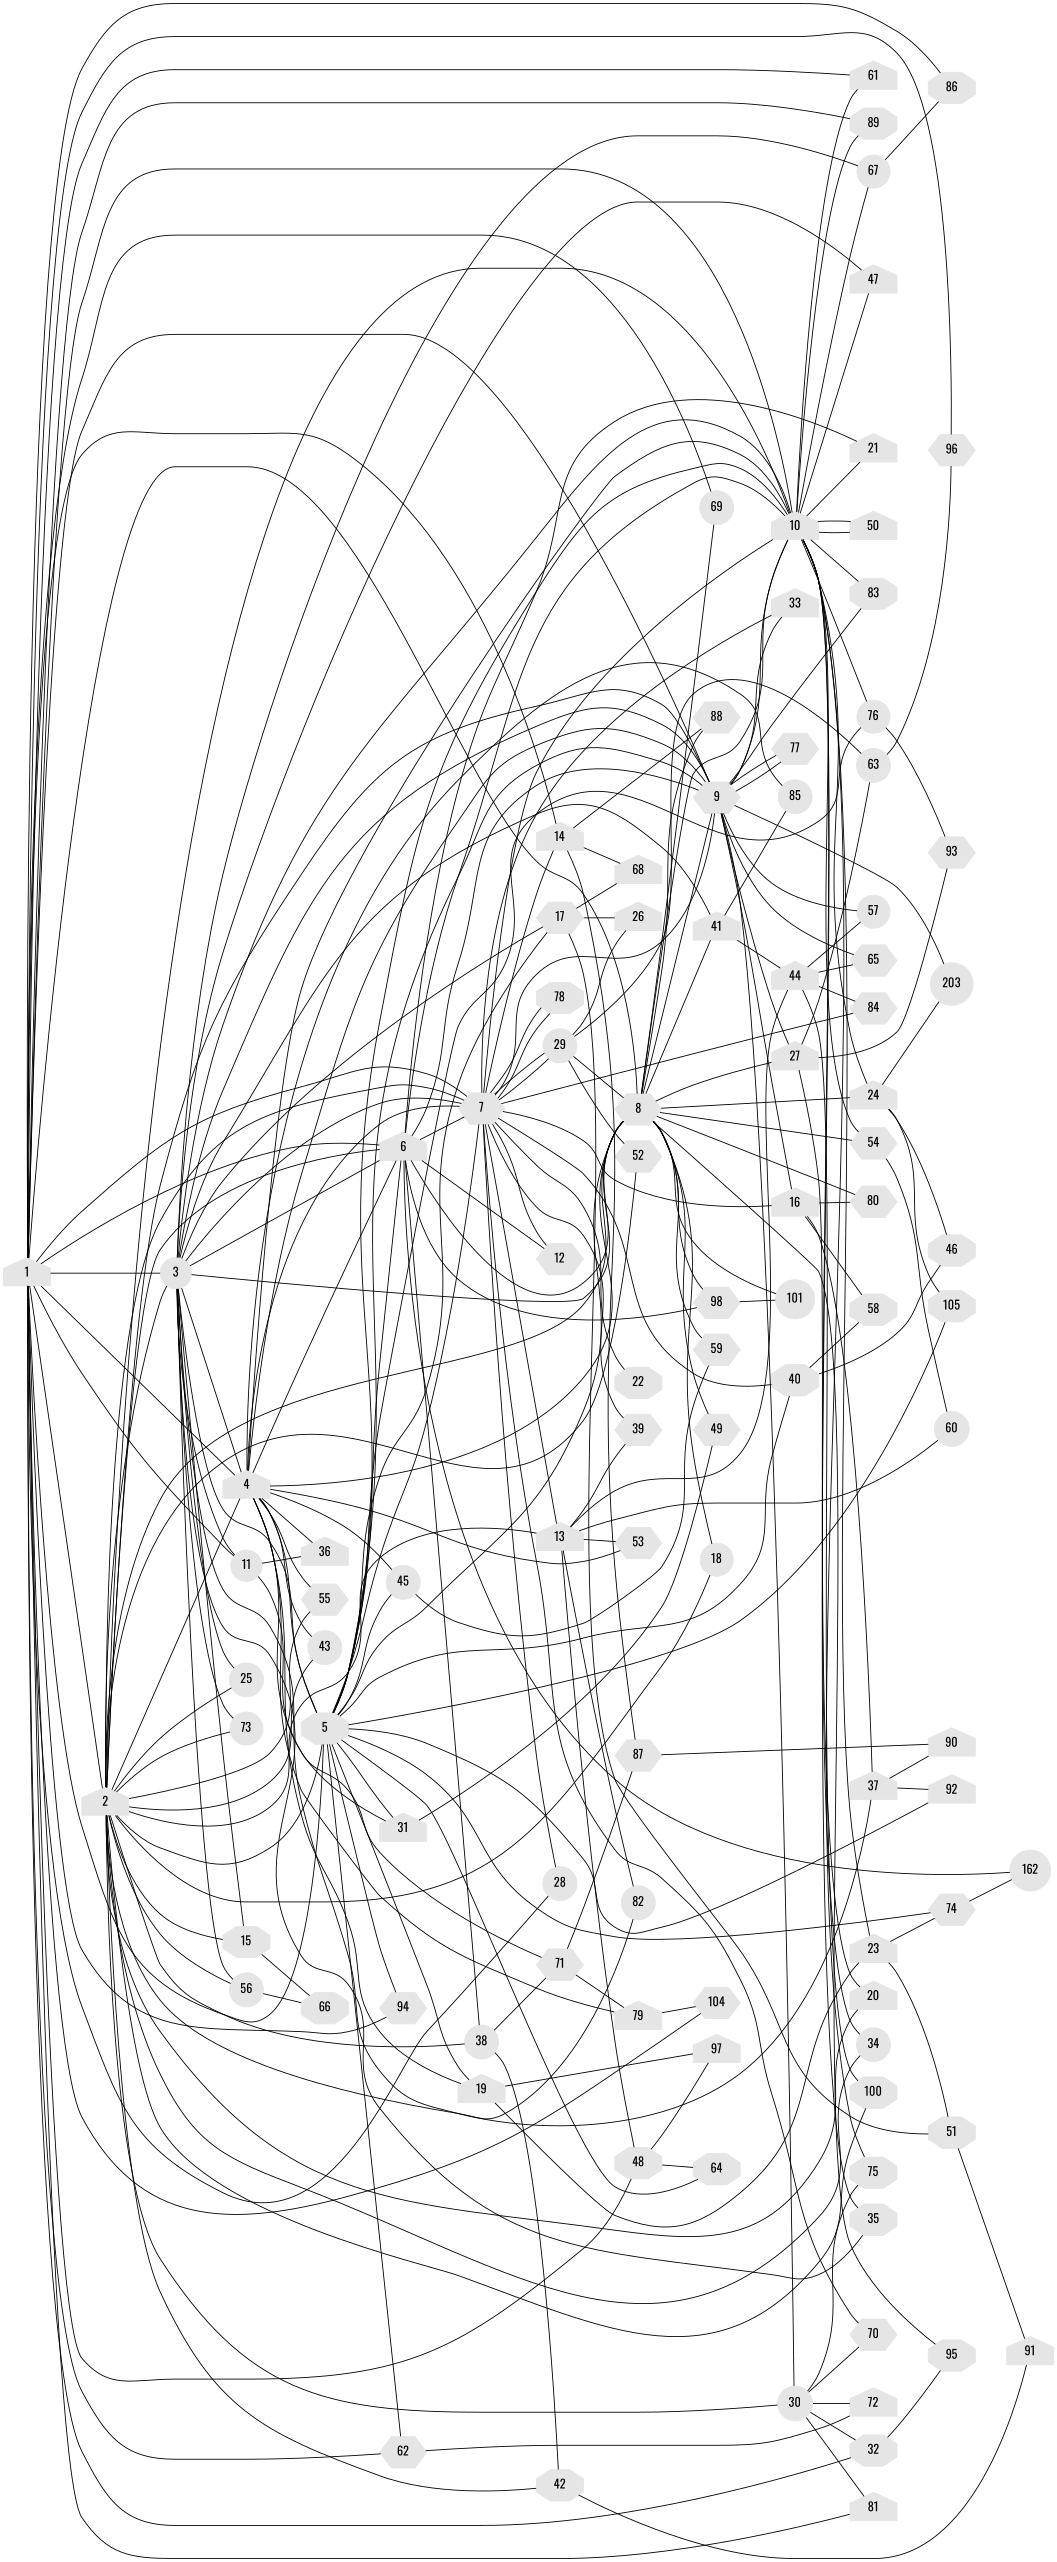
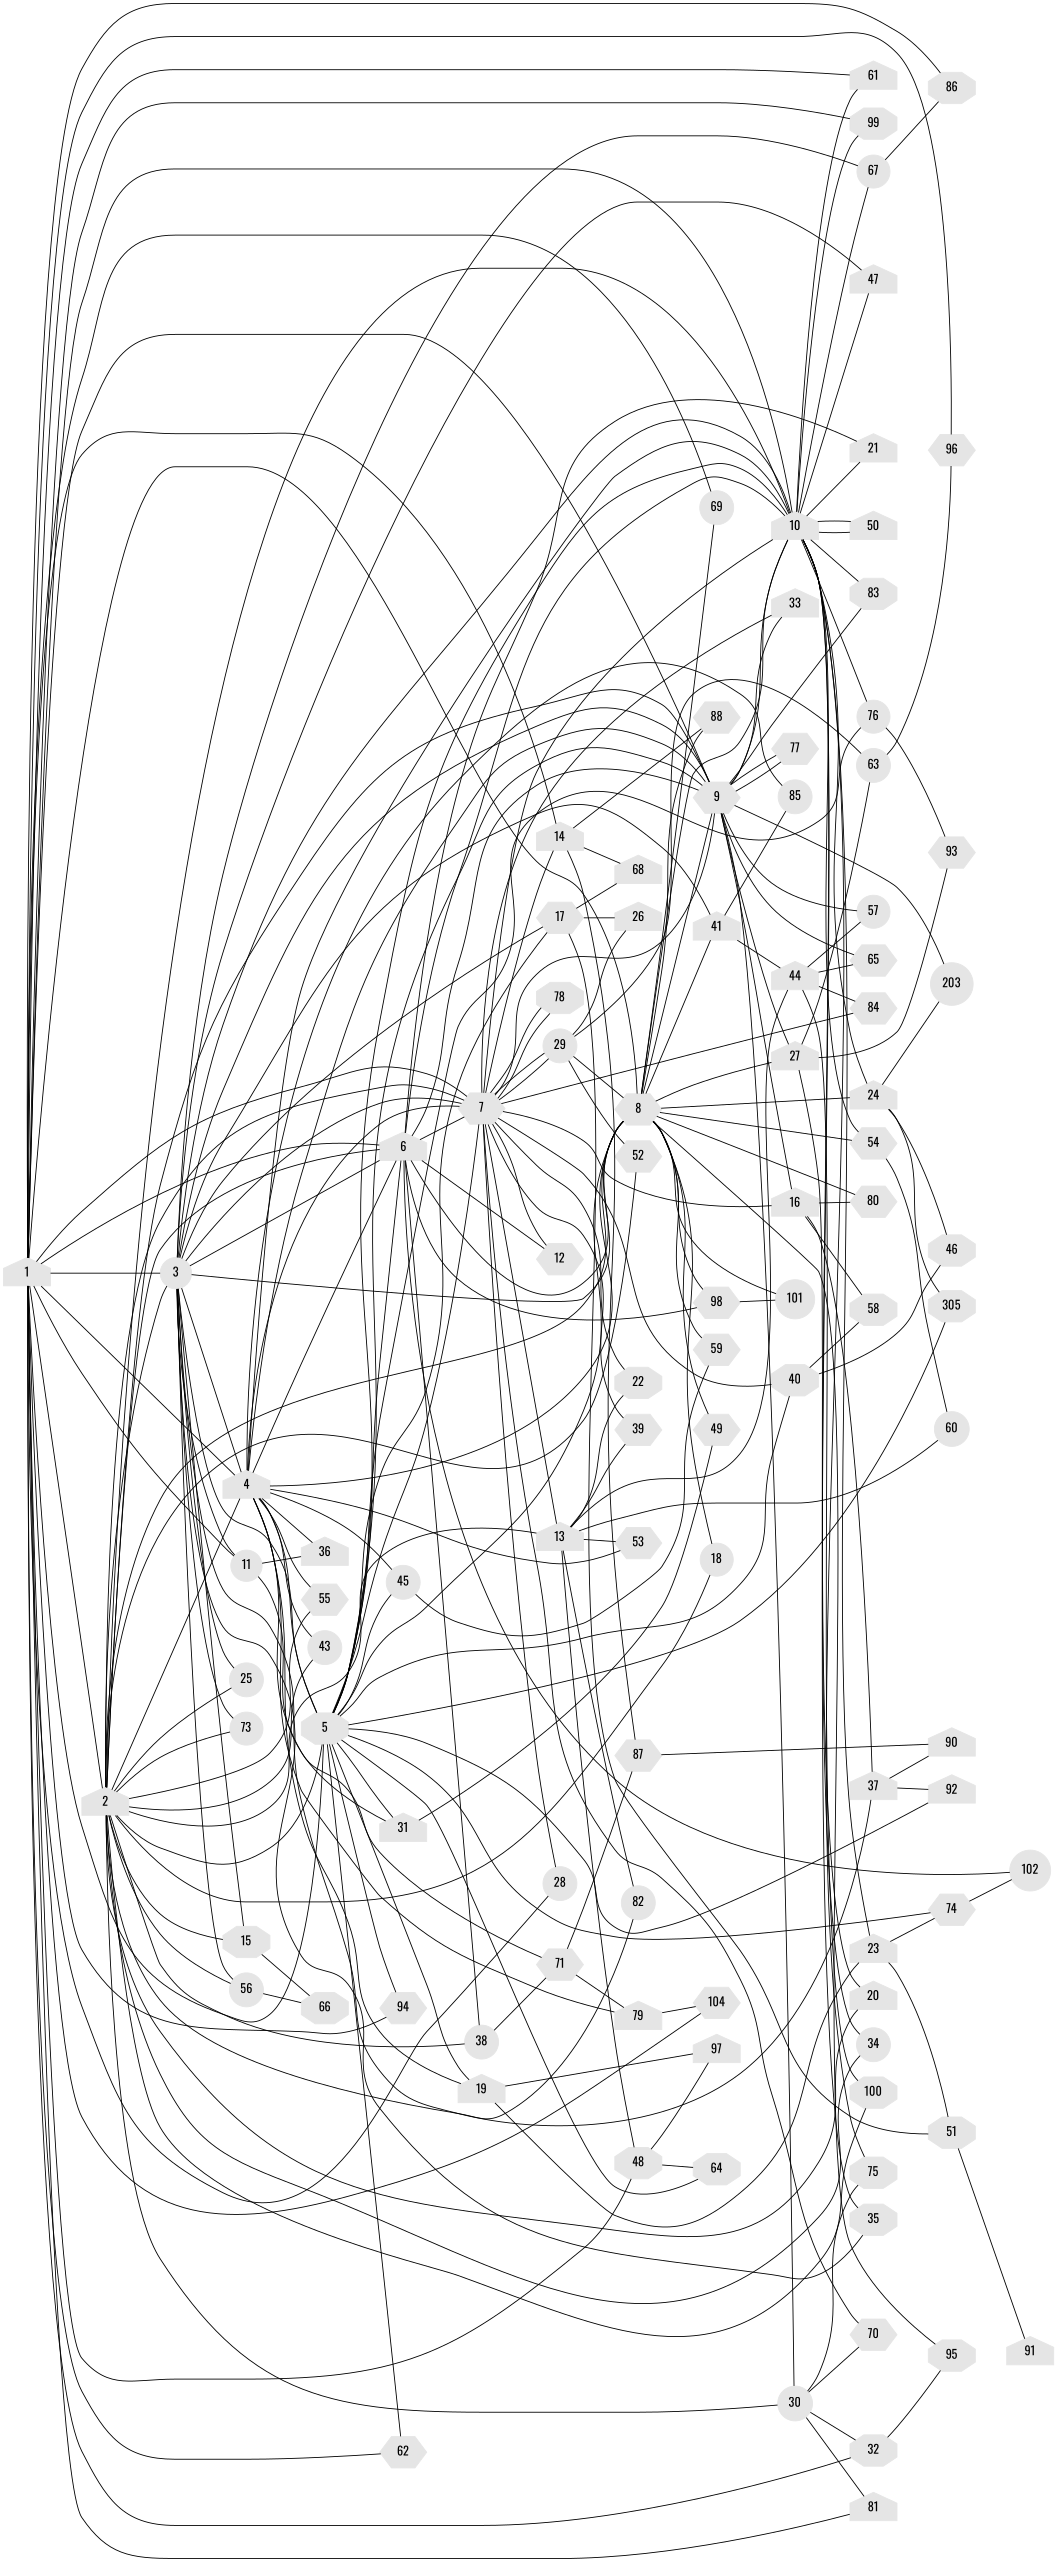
node "89": label "89" -> "99"
node "105": label "105" -> "305"
edge "22" -- "13": added
node "162": label "162" -> "102"
node "72": removed
node "42": removed
